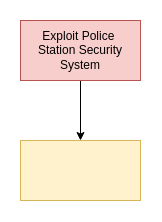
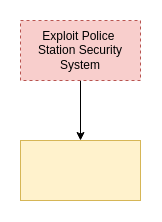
node "Exploit Police Station Security System": style solid -> dashed
